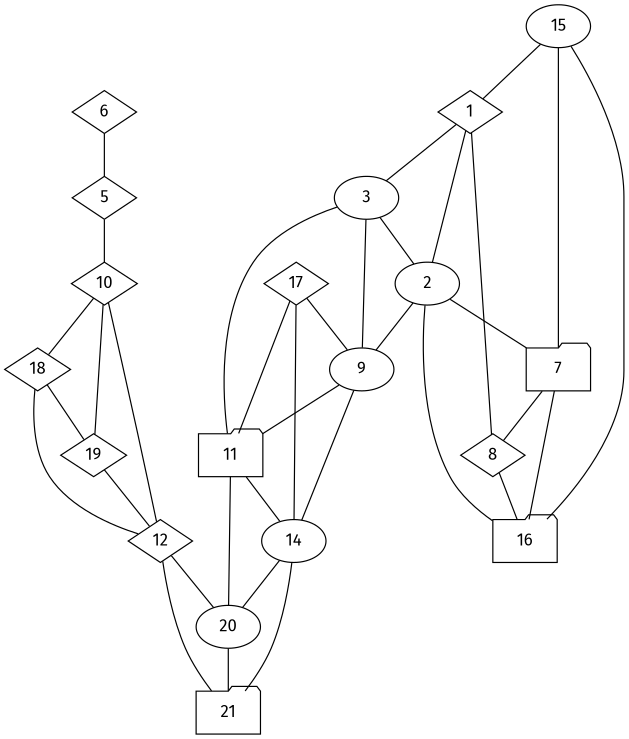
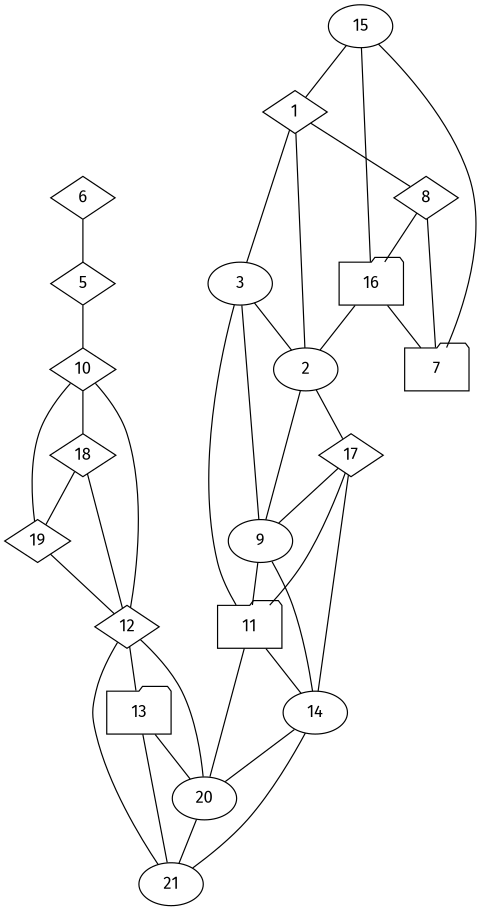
edge "2" -- "7": now "2" -- "17"
node "13": added
node "21": shape folder -> ellipse
